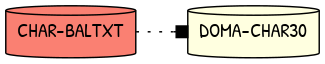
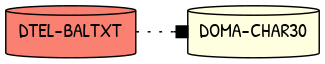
node "CHAR-BALTXT": label "CHAR-BALTXT" -> "DTEL-BALTXT"
